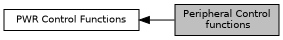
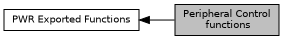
node "PWR Control Functions": label "PWR Control Functions" -> "PWR Exported Functions"
